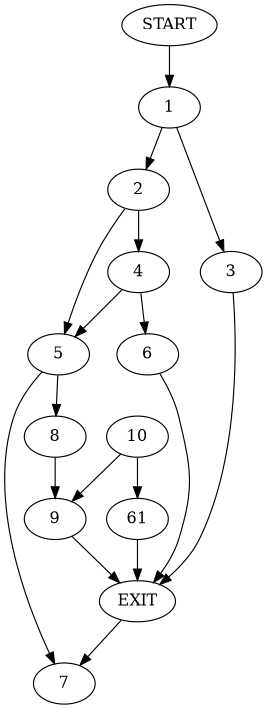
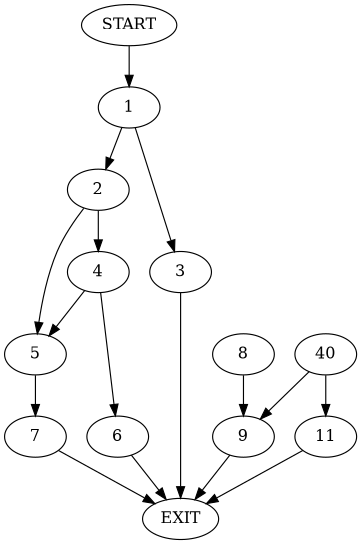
edge "5" -> "8": removed
node "10": label "10" -> "40"
node "61": label "61" -> "11"
edge "EXIT" -> "7": reversed
